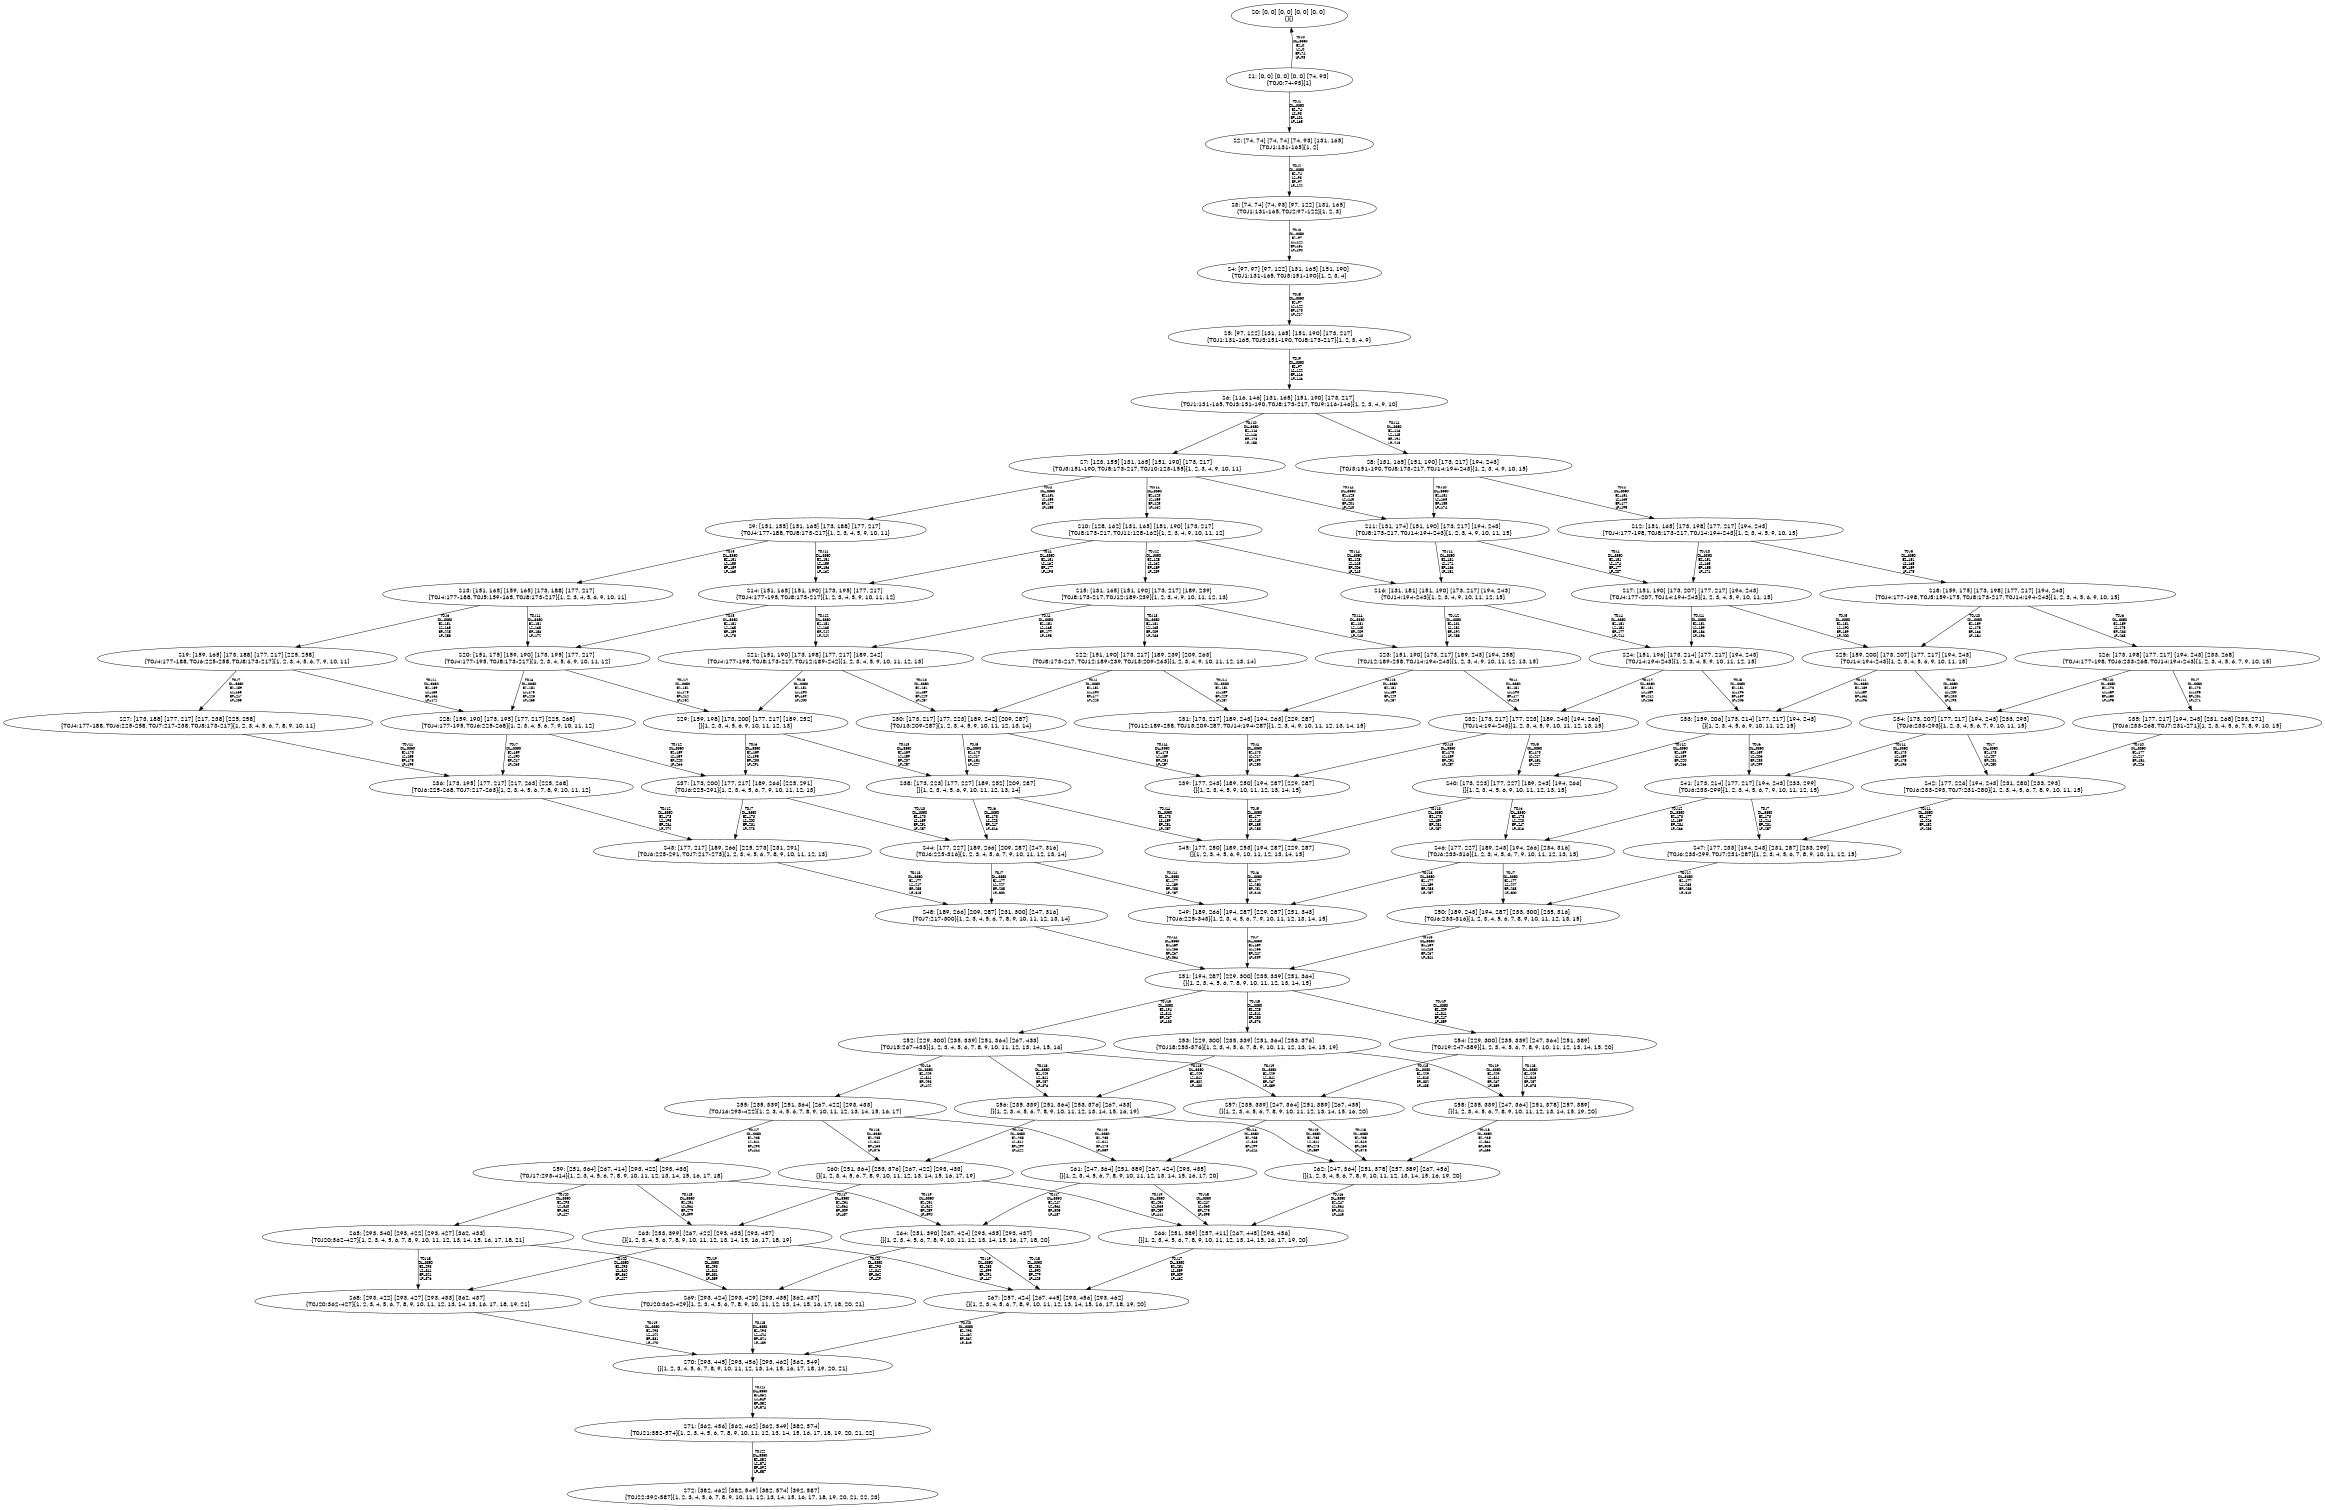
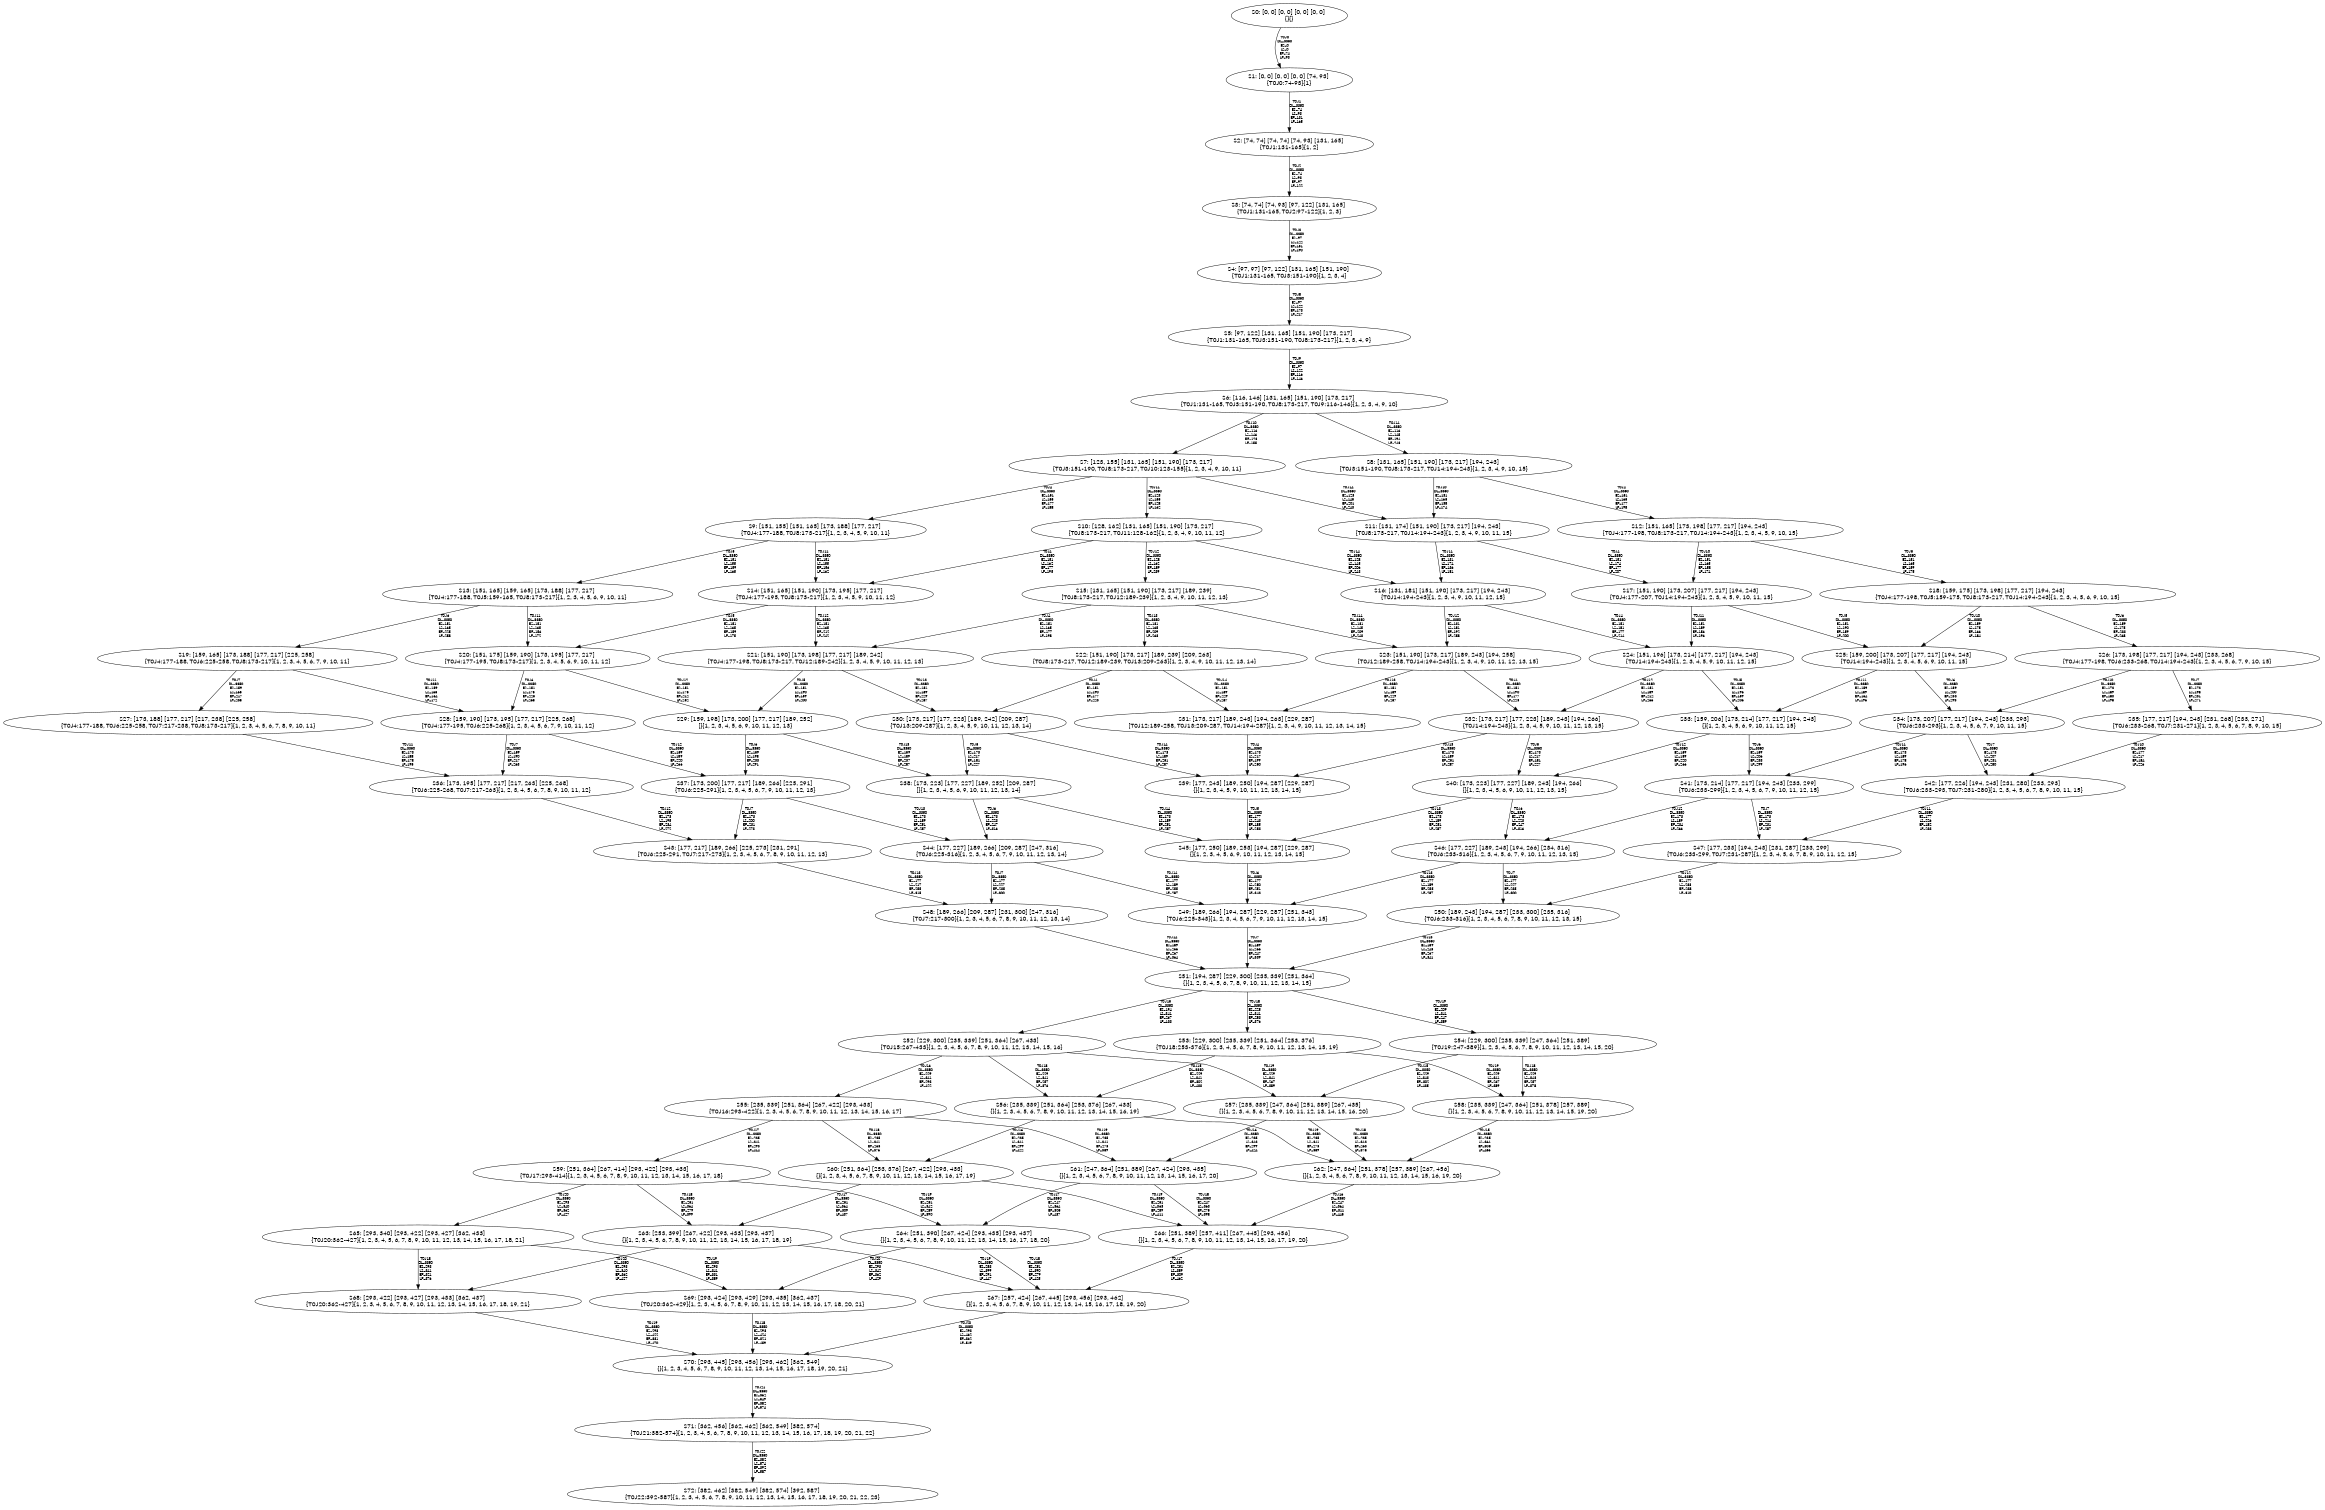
edge "S1: [0, 0] [0, 0] [0, 0] [74, 93] {T0J0:74-93}{1}" -> "S0: [0, 0] [0, 0] [0, 0] [0, 0] {}{}": reversed
